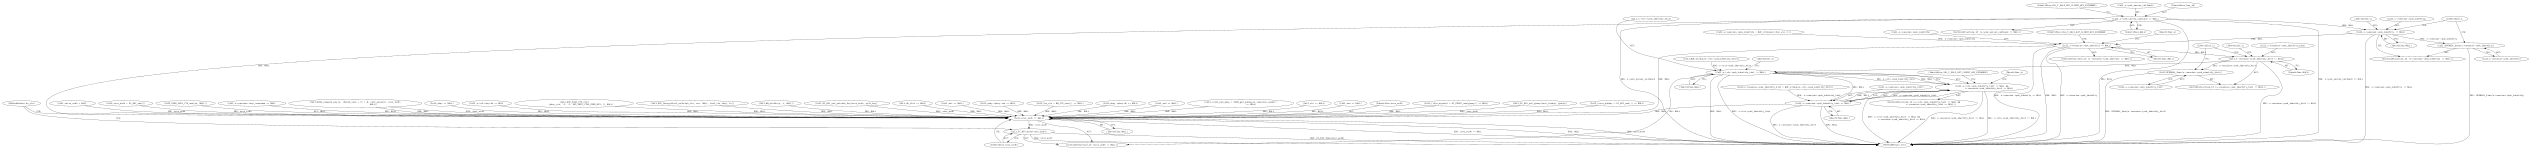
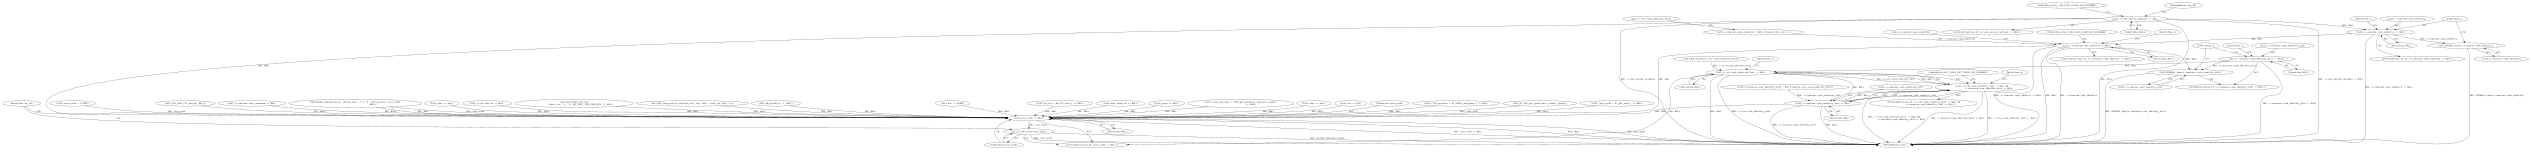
node "(Call,s->psk_server_callback)": removed
node "(Identifier,tmp_id)": label "(Identifier,tmp_id)" -> "(MethodReturn,tmp_id)"
edge "(Call,s->session->psk_identity == NULL)" -> "(Call,s->session->psk_identity_hint != NULL)": now "(Call,s->session->psk_identity == NULL)" -> "(Call,OPENSSL_free(s->session->psk_identity_hint))"
edge "(Call,OPENSSL_free(s->session->psk_identity))" -> "(ControlStructure,if (s->session->psk_identity != NULL))": removed, label "AST:"
edge "(Call,s->ctx->psk_identity_hint)" -> "(Call,s->ctx->psk_identity_hint != NULL)": now "(Call,s->ctx->psk_identity_hint)" -> "(Call,s->session->psk_identity = BUF_strndup((char *)p, i))"
node "(MethodReturn,bn_ctx)": label "(MethodReturn,bn_ctx)" -> "(Identifier,bn_ctx)"
node "(Call,*srvr_ecdh = NULL)": label "(Call,*srvr_ecdh = NULL)" -> "(Call,*srvr_ecdh = CLIENT)"
node "(Call,srvr_ecdh = EC_KEY_new())": removed
node "(Call,PEER_PKEY_CTX_new(pk, NULL))": label "(Call,PEER_PKEY_CTX_new(pk, NULL))" -> "(Call,EVP_PKEY_CTX_new(pk, NULL))"
node "(Call,EC_KEY_set_private_key(srvr_ecdh, priv_key))": removed
node "(Call,dh_clnt == NULL)": removed
node "(Call,enc == NULL)": label "(Call,enc == NULL)" -> "(Call,enc == POINT)"
node "(Call,pkey->pkey.rsa == NULL)": removed
node "(Call,pub == NULL)": label "(Call,pub == NULL)" -> "(Call,group == NULL)"
node "(Call,ctx == NULL)": label "(Call,ctx == NULL)" -> "(Call,skey == NULL)"
node "(Call,rsa == NULL)": label "(Call,rsa == NULL)" -> "(Call,rsa == EVP)"
node "(Call,(srvr_pubkey = EC_KEY_new()) == NULL)": label "(Call,(srvr_pubkey = EC_KEY_new()) == NULL)" -> "(Call,(srvr_ecdh = EC_KEY_new()) == NULL)"
